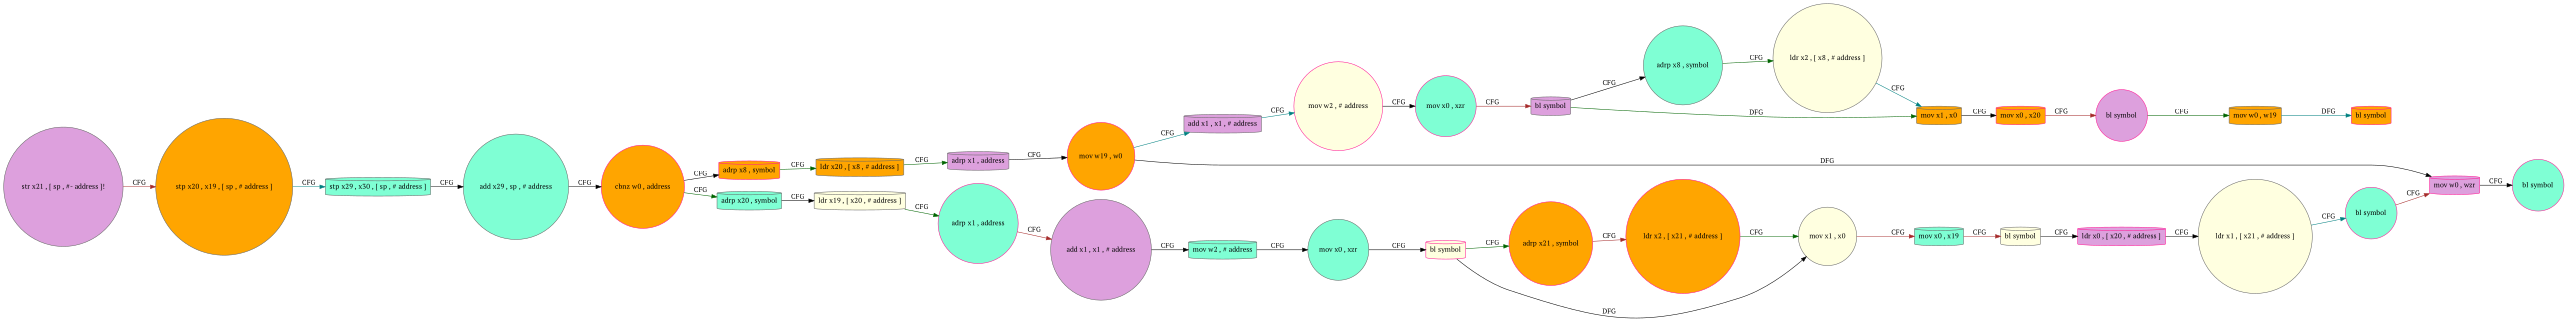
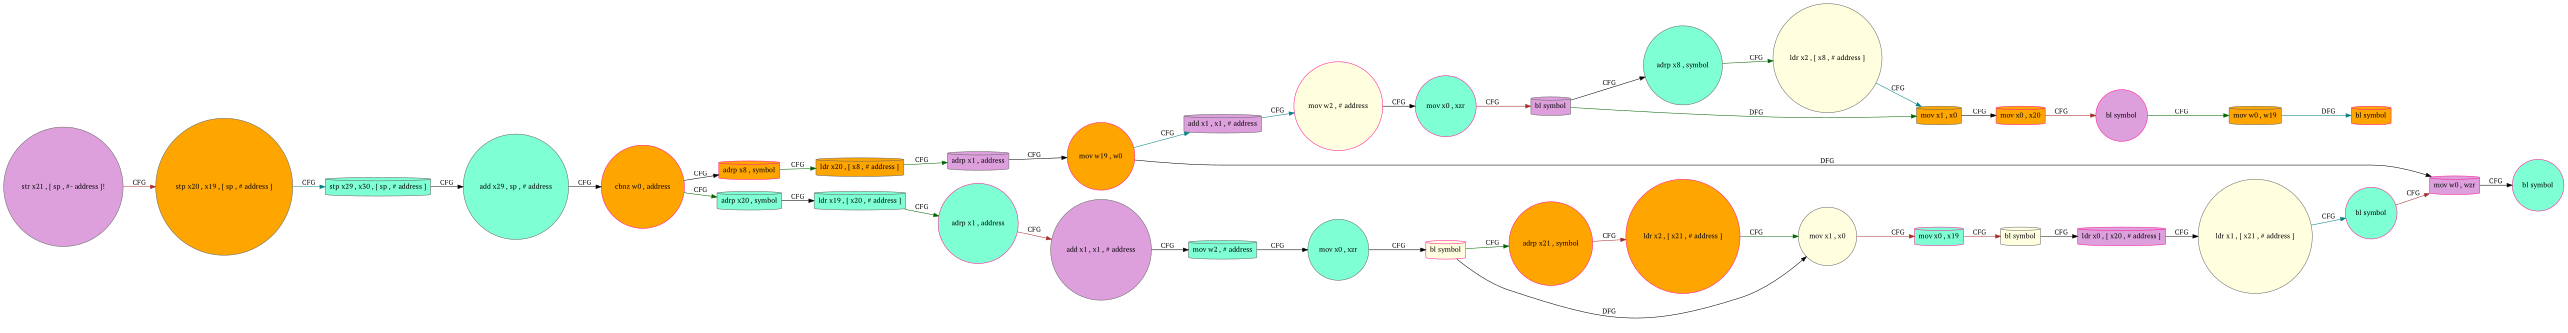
node "ldr x19 , [ x20 , # address ]": fillcolor lightyellow -> aquamarine
node "mov x0 , x19": color gray40 -> deeppink
